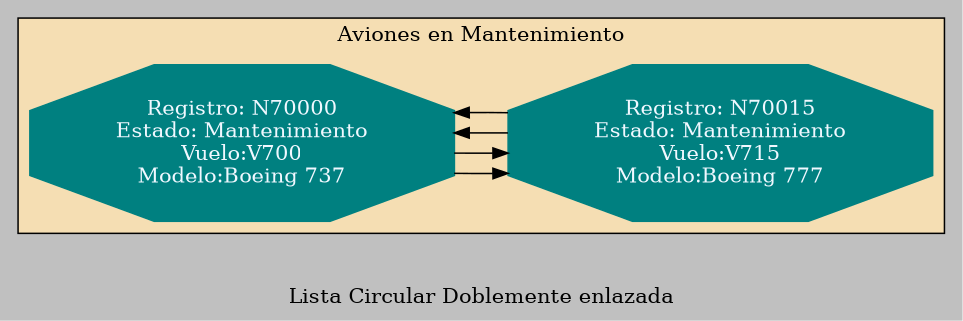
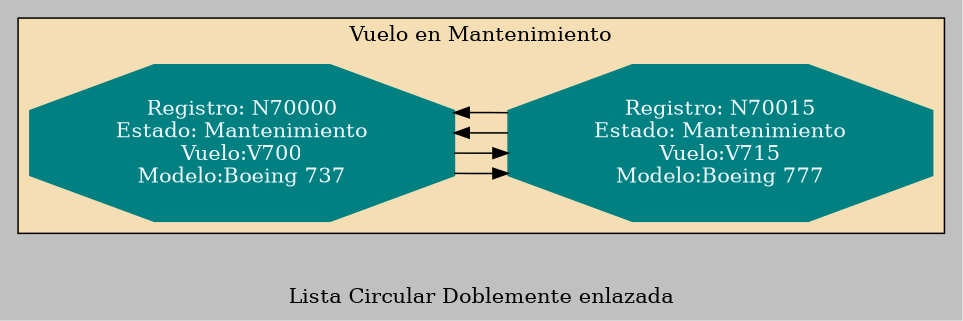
cluster "Aviones en Mantenimiento": label "Aviones en Mantenimiento" -> "Vuelo en Mantenimiento"
